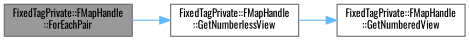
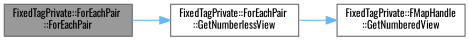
node "FixedTagPrivate::FMapHandle ::ForEachPair": label "FixedTagPrivate::FMapHandle ::ForEachPair" -> "FixedTagPrivate::ForEachPair ::ForEachPair"
node "FixedTagPrivate::FMapHandle ::GetNumberlessView": label "FixedTagPrivate::FMapHandle ::GetNumberlessView" -> "FixedTagPrivate::ForEachPair ::GetNumberlessView"
